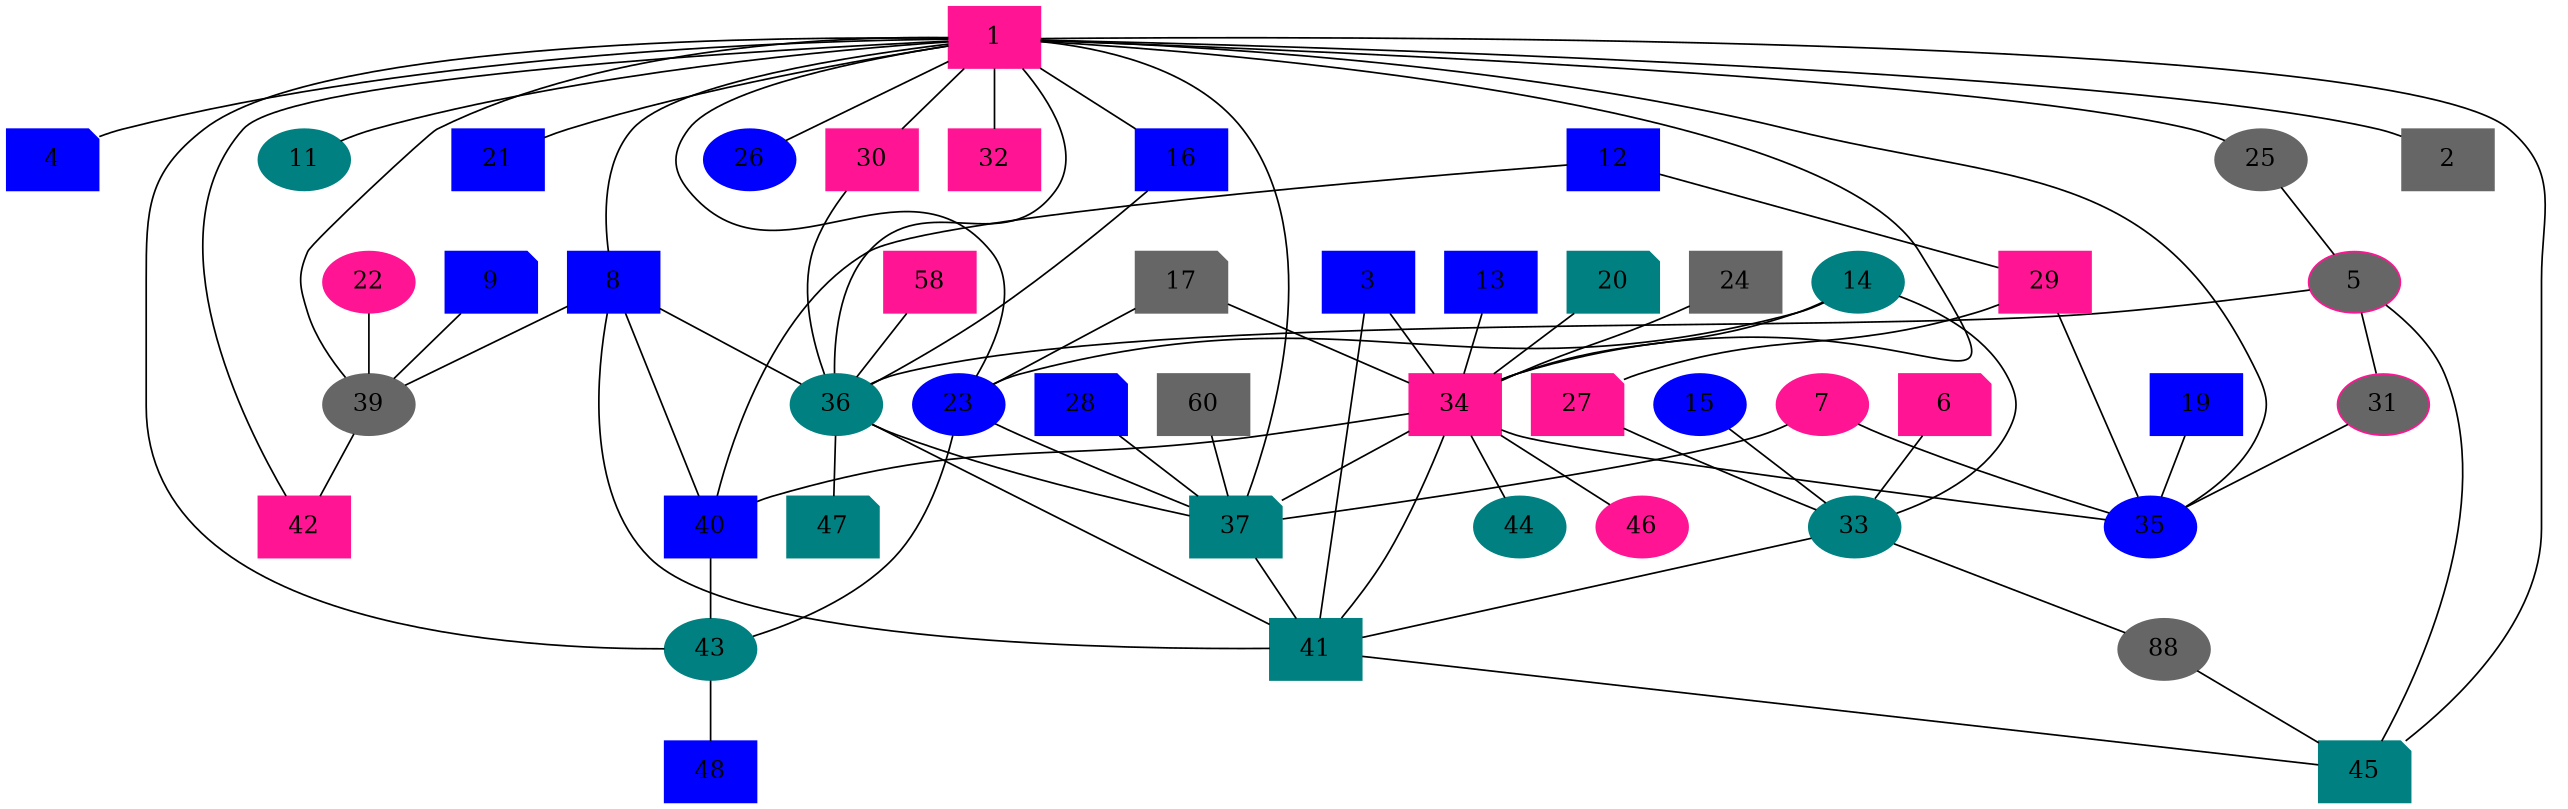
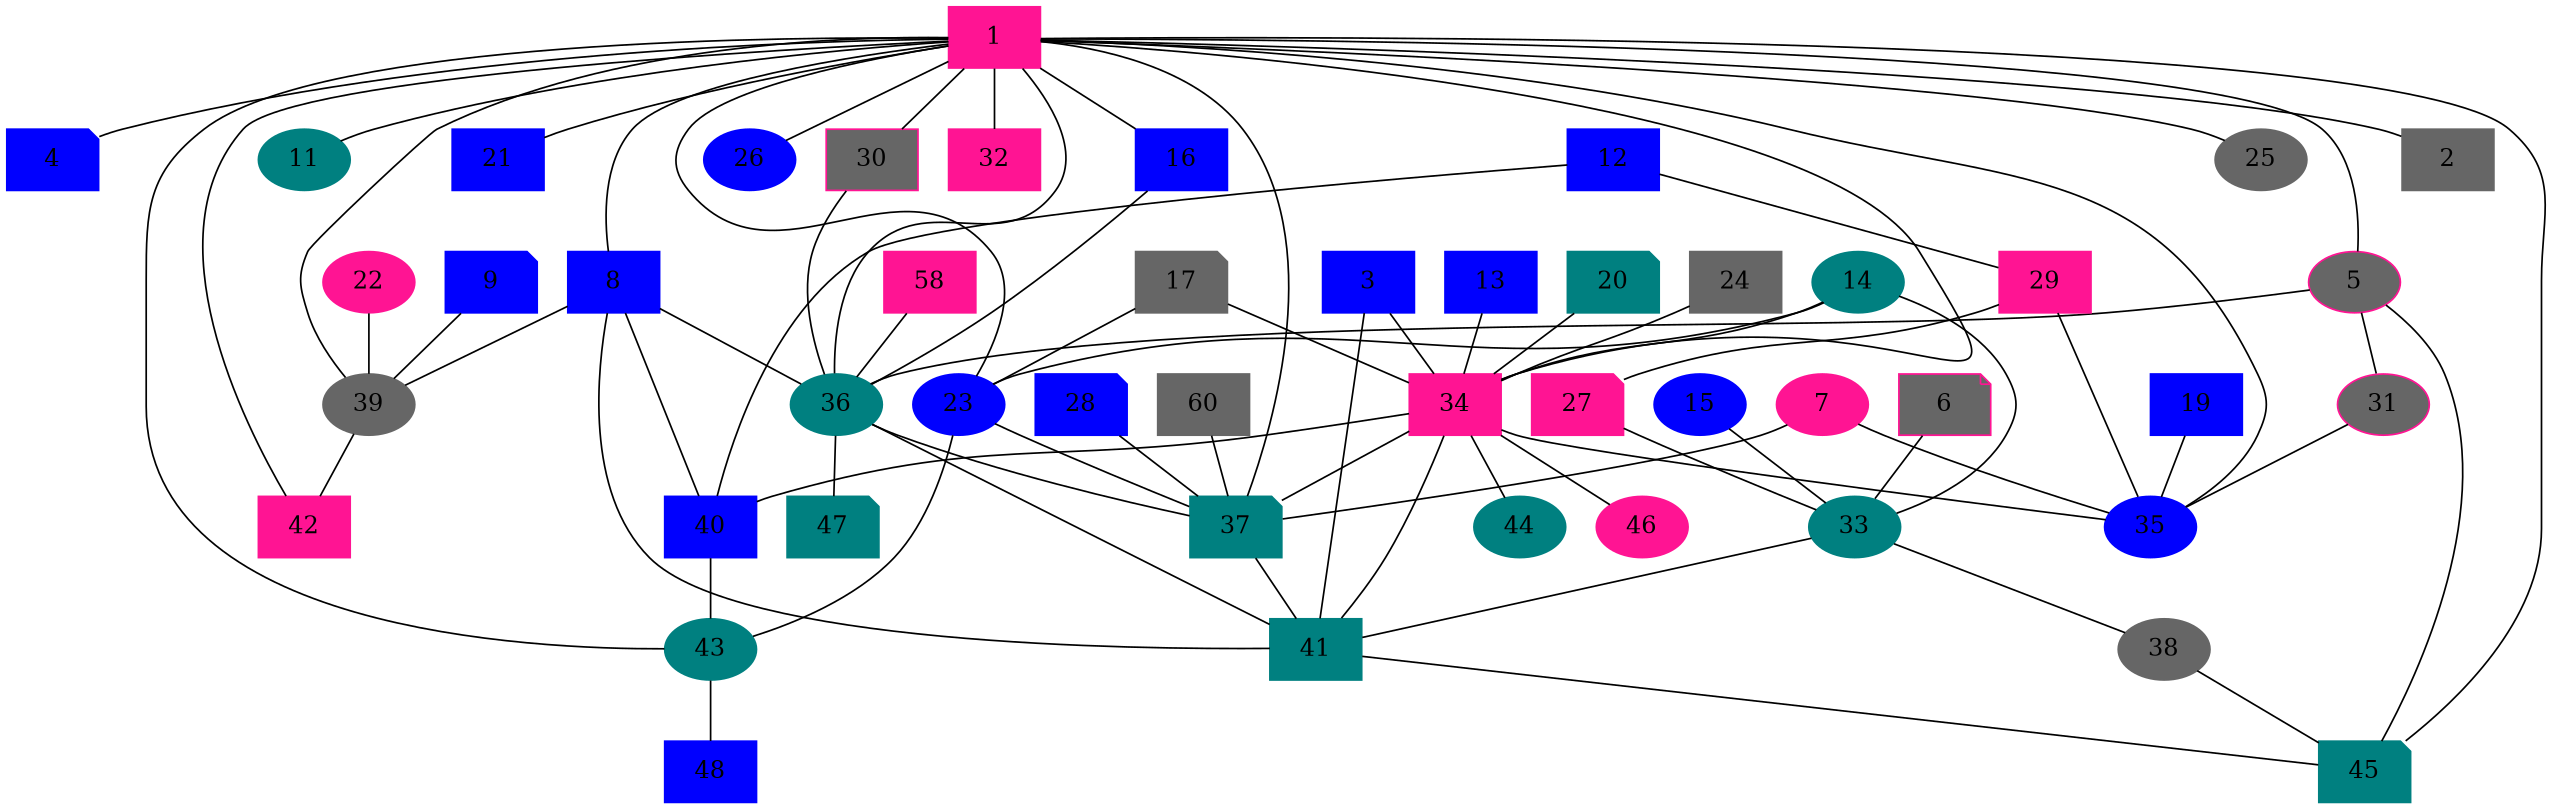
node "30": fillcolor deeppink -> gray40
edge "25" -- "5": now "1" -- "5"
node "6": fillcolor deeppink -> gray40
node "88": label "88" -> "38"
